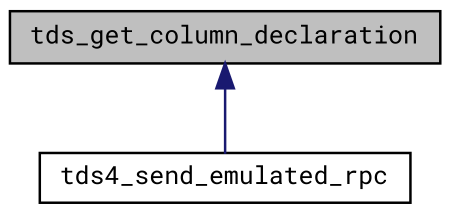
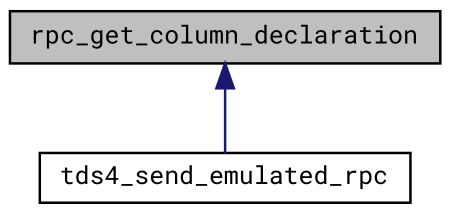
node "tds_get_column_declaration": label "tds_get_column_declaration" -> "rpc_get_column_declaration"
